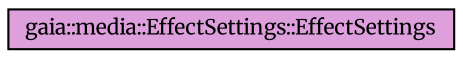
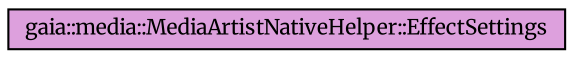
node "gaia::media::EffectSettings::EffectSettings": label "gaia::media::EffectSettings::EffectSettings" -> "gaia::media::MediaArtistNativeHelper::EffectSettings"
